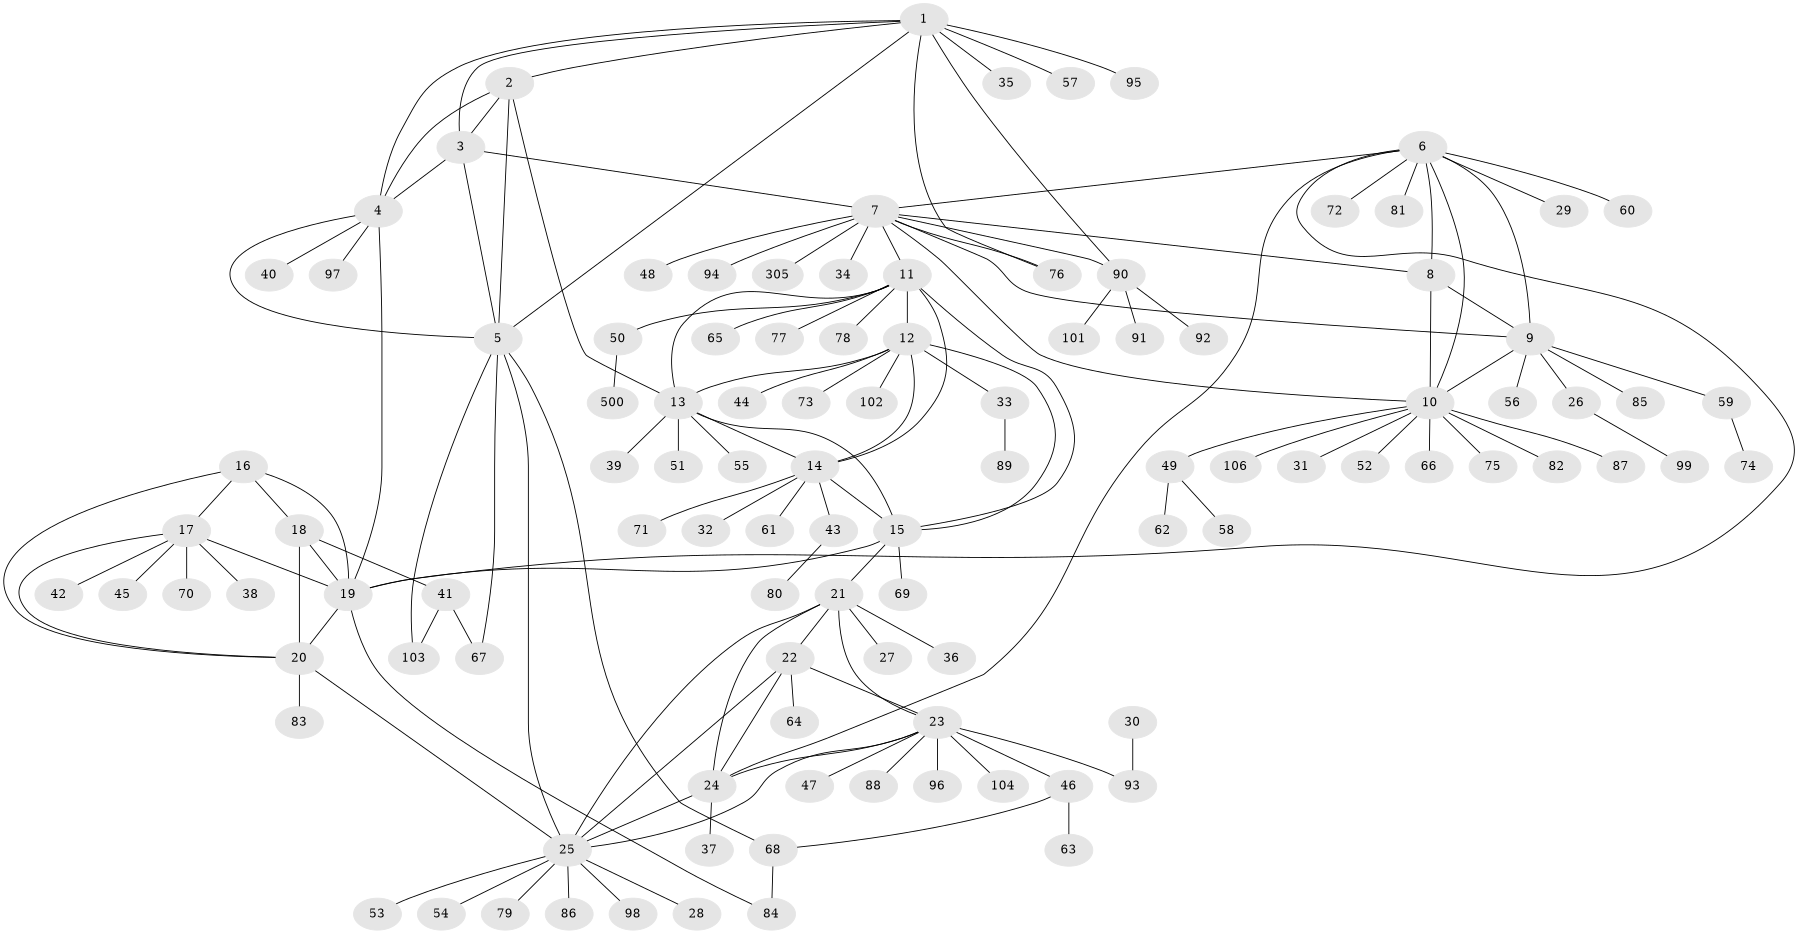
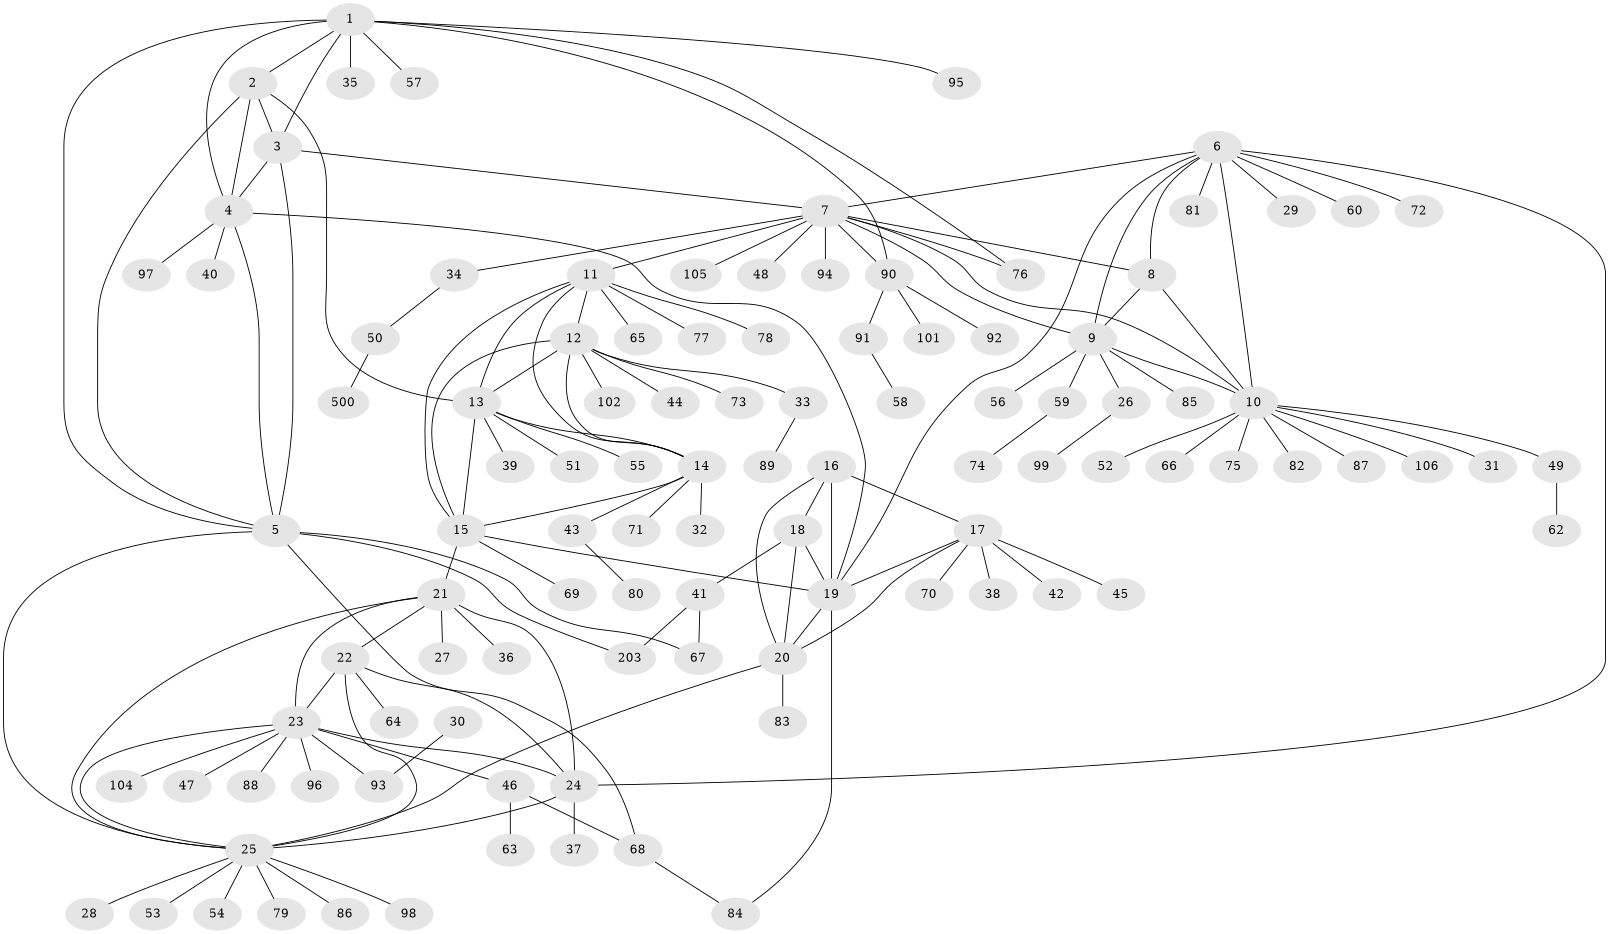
node "305": label "305" -> "105"
edge "11" -- "50": now "34" -- "50"
edge "49" -- "58": now "91" -- "58"
node "61": removed
node "103": label "103" -> "203"
